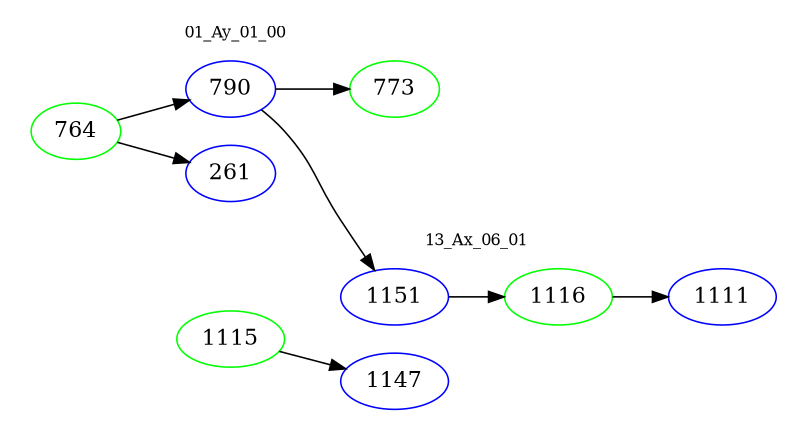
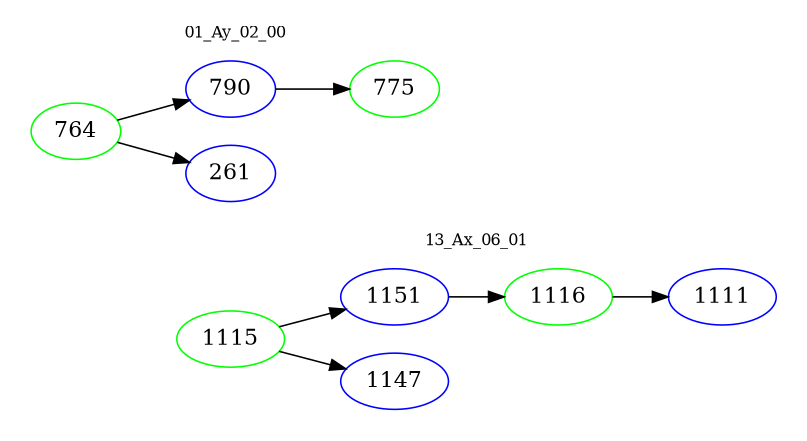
cluster "01_Ay_01_00": label "01_Ay_01_00" -> "01_Ay_02_00"
node "773": label "773" -> "775"
edge "790" -> "1151": now "1115" -> "1151"
